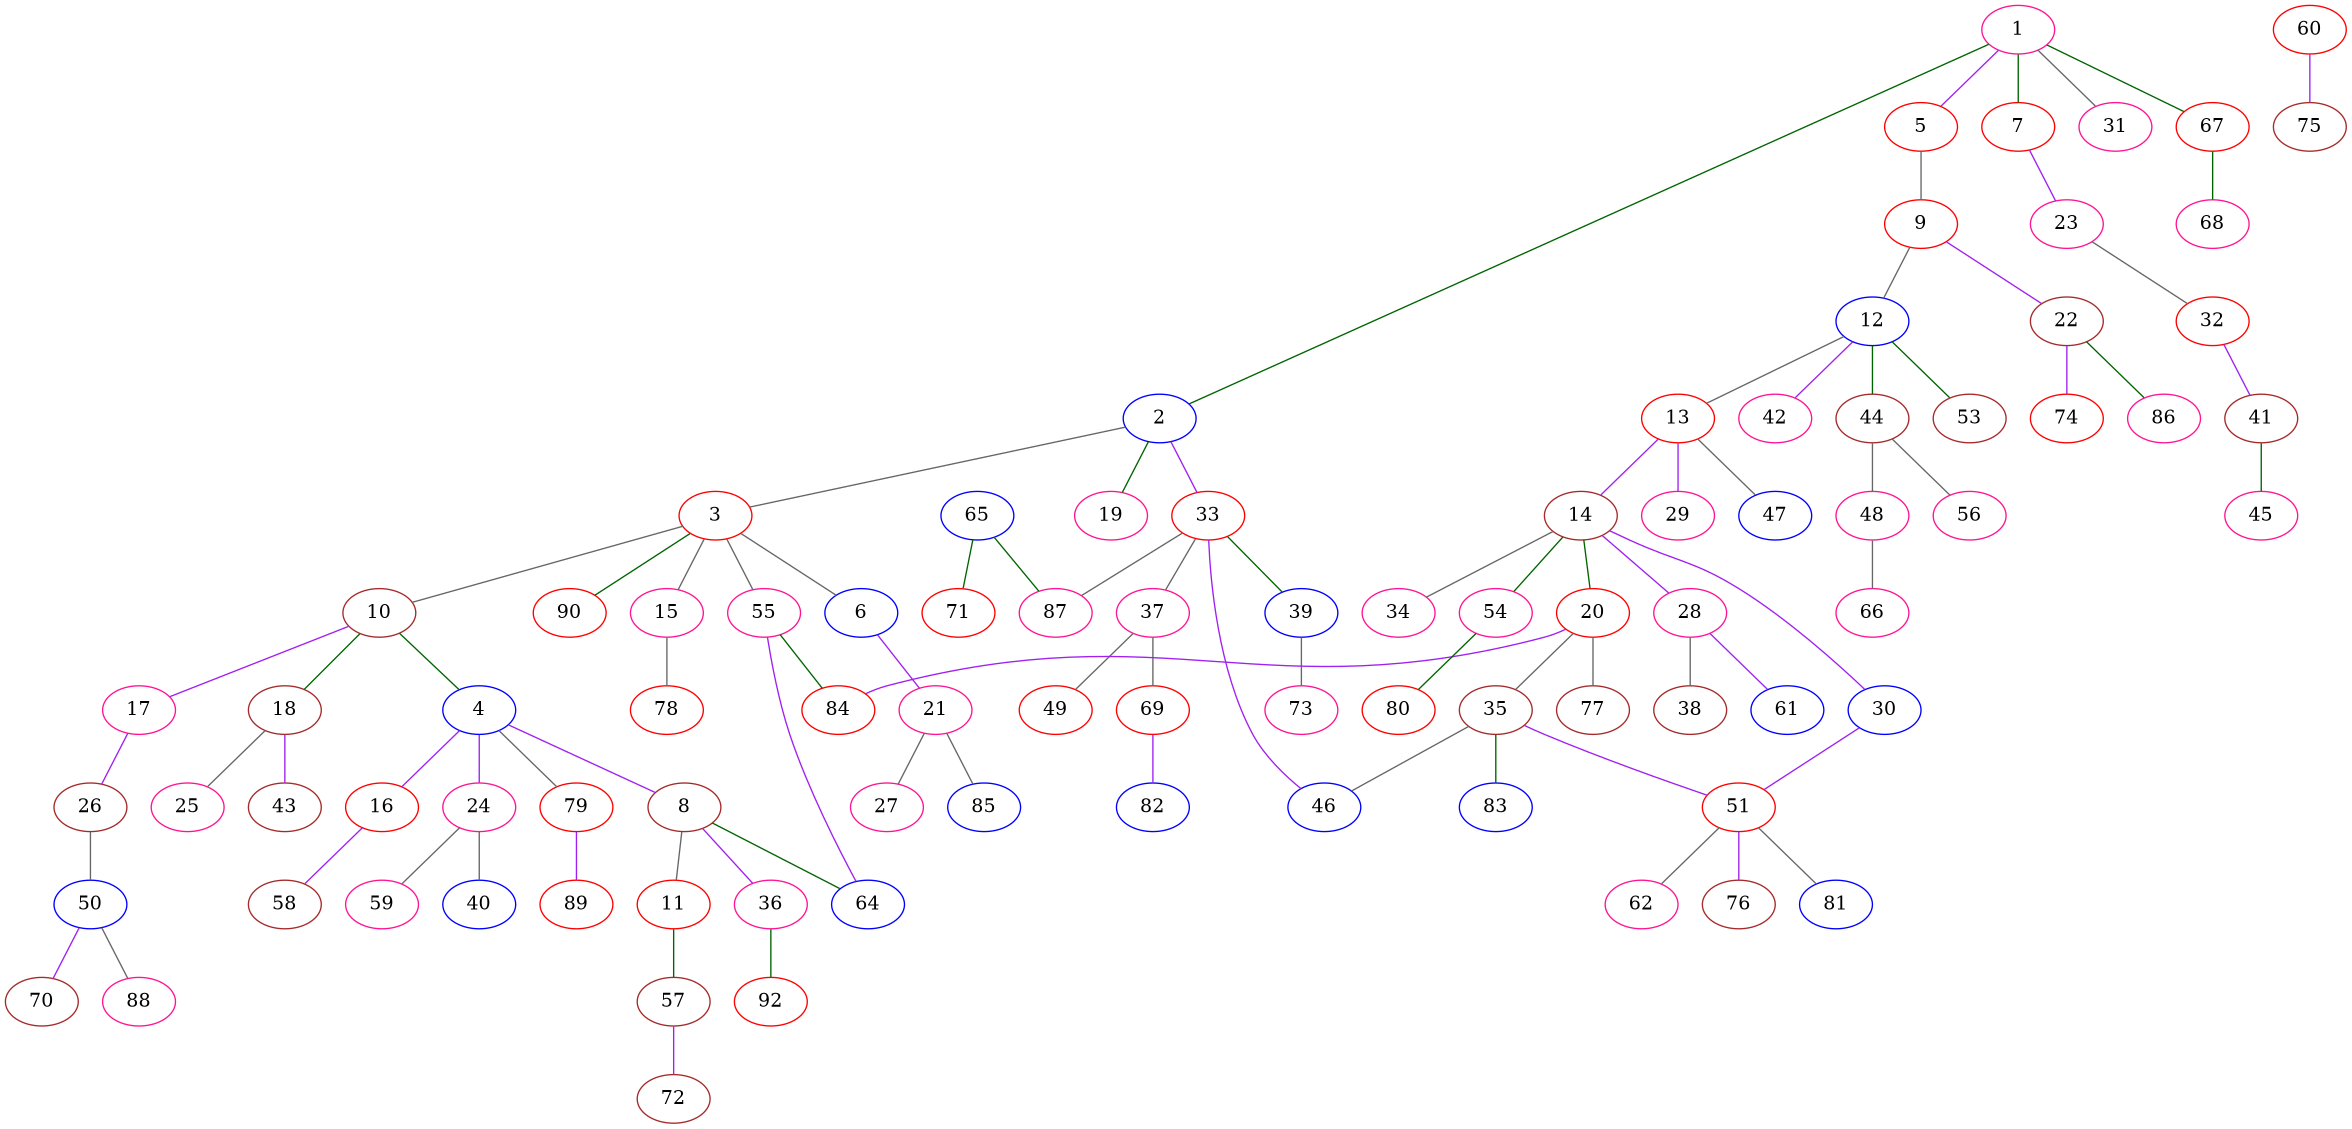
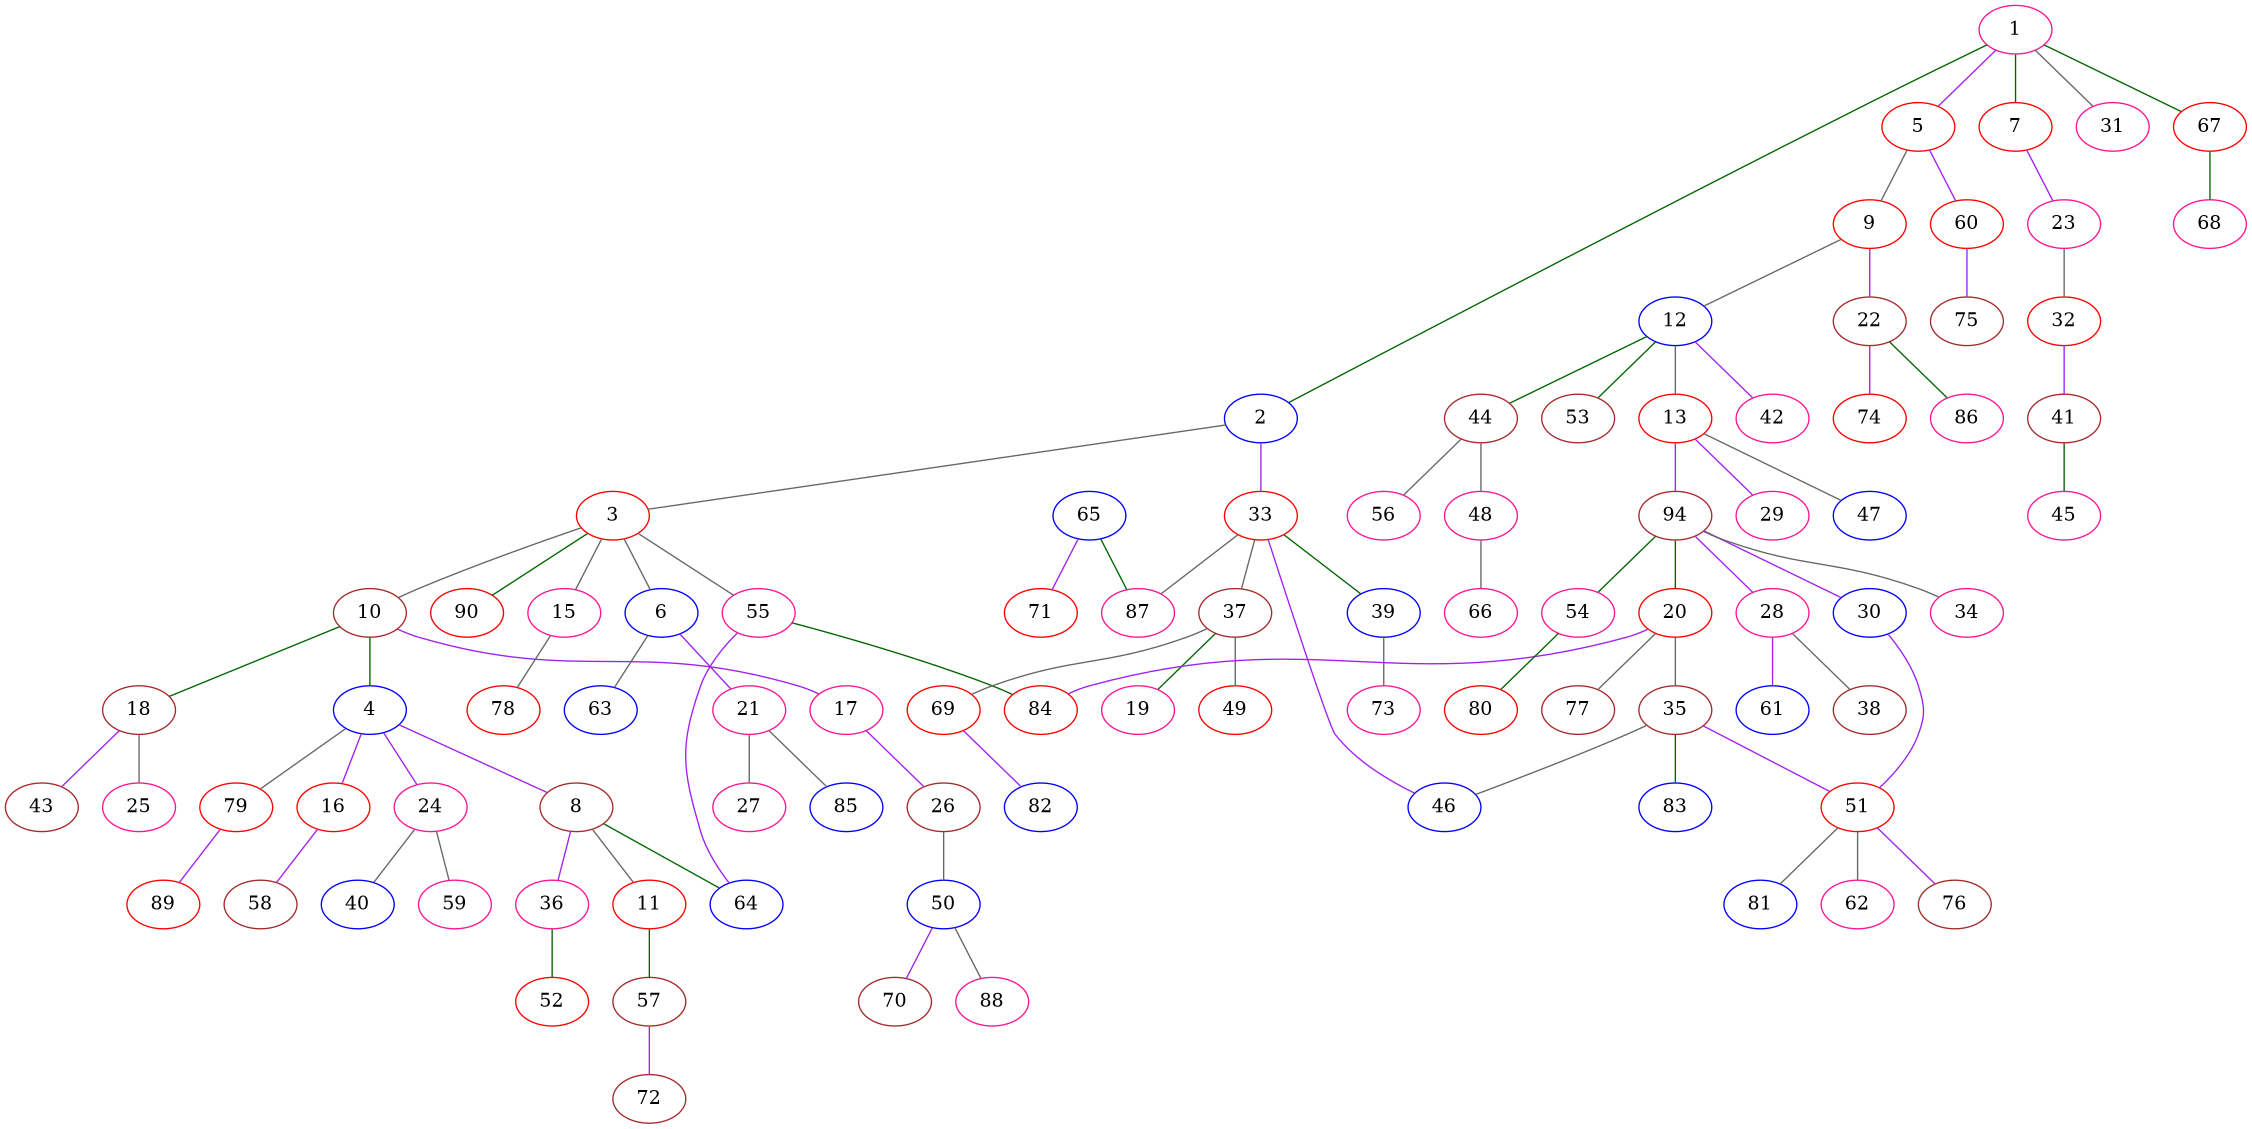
edge "5" -- "60": added
edge "2" -- "19": now "37" -- "19"
node "14": label "14" -> "94"
edge "65" -- "71": color darkgreen -> purple
node "37": color deeppink -> brown
node "63": added
node "92": label "92" -> "52"
